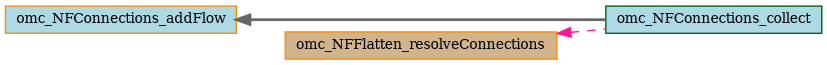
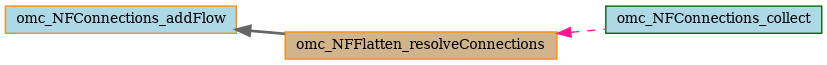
edge "omc_NFConnections_collect" -> "omc_NFConnections_addFlow": now "omc_NFFlatten_resolveConnections" -> "omc_NFConnections_addFlow"
